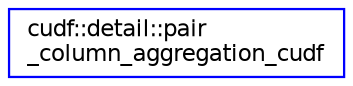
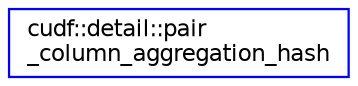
node "cudf::detail::pair _column_aggregation_cudf": label "cudf::detail::pair _column_aggregation_cudf" -> "cudf::detail::pair _column_aggregation_hash"
